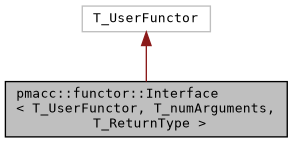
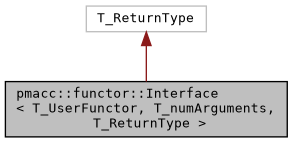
node "T_UserFunctor": label "T_UserFunctor" -> "T_ReturnType"
